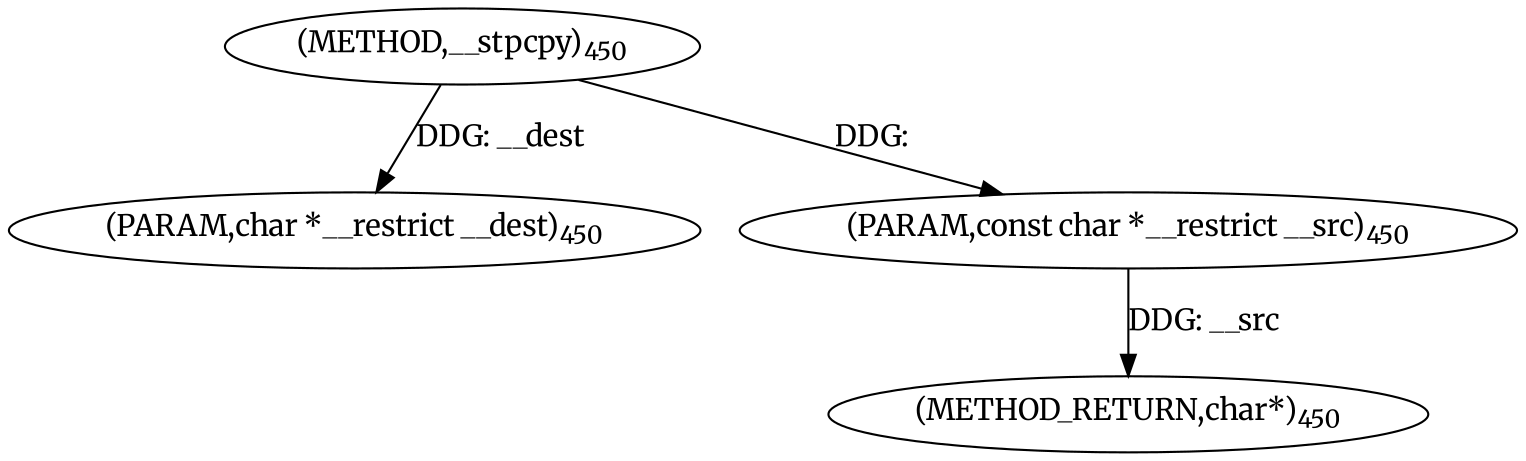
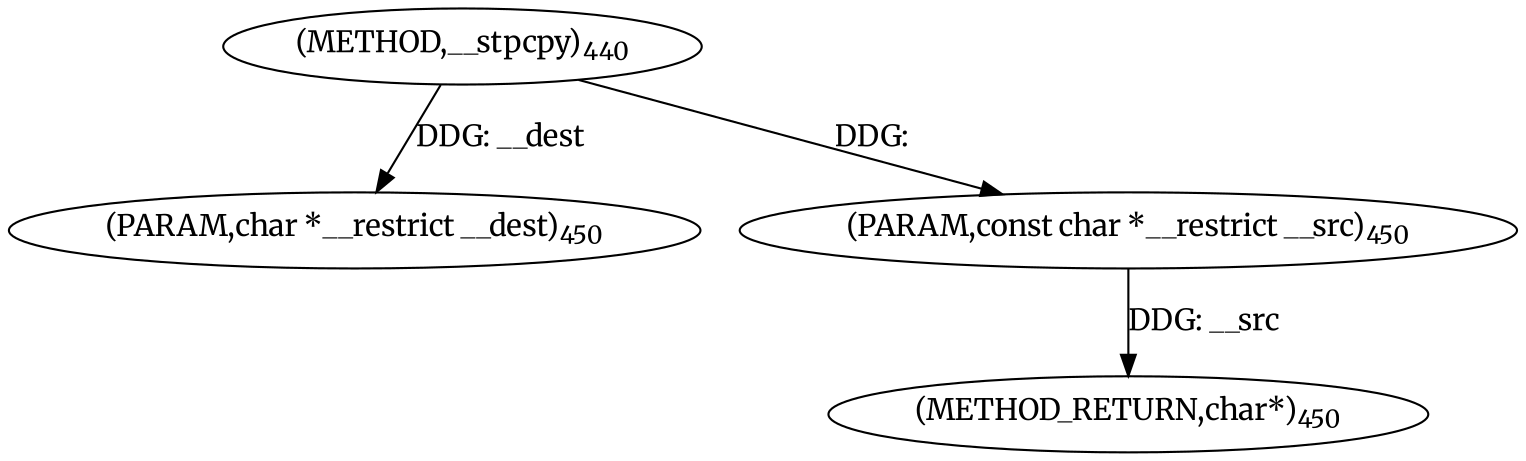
node "(METHOD,__stpcpy)": text "450" -> "440"
